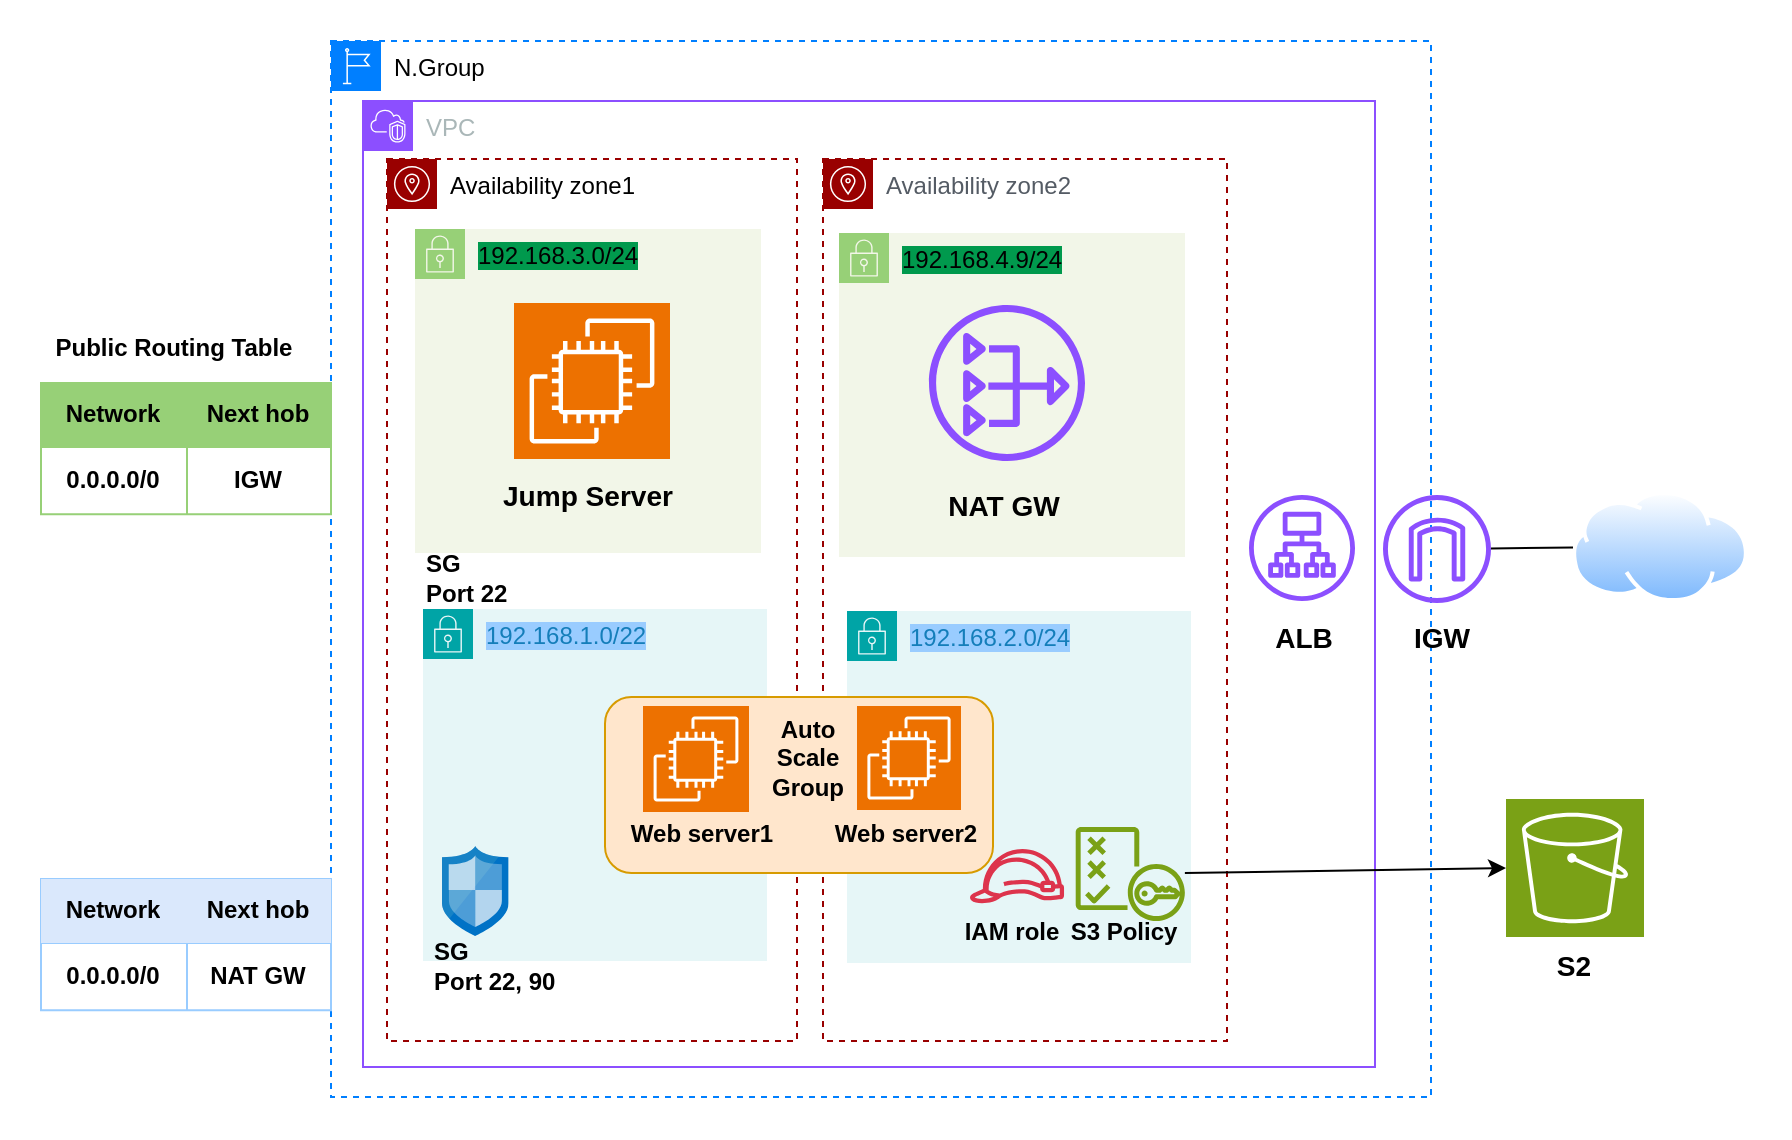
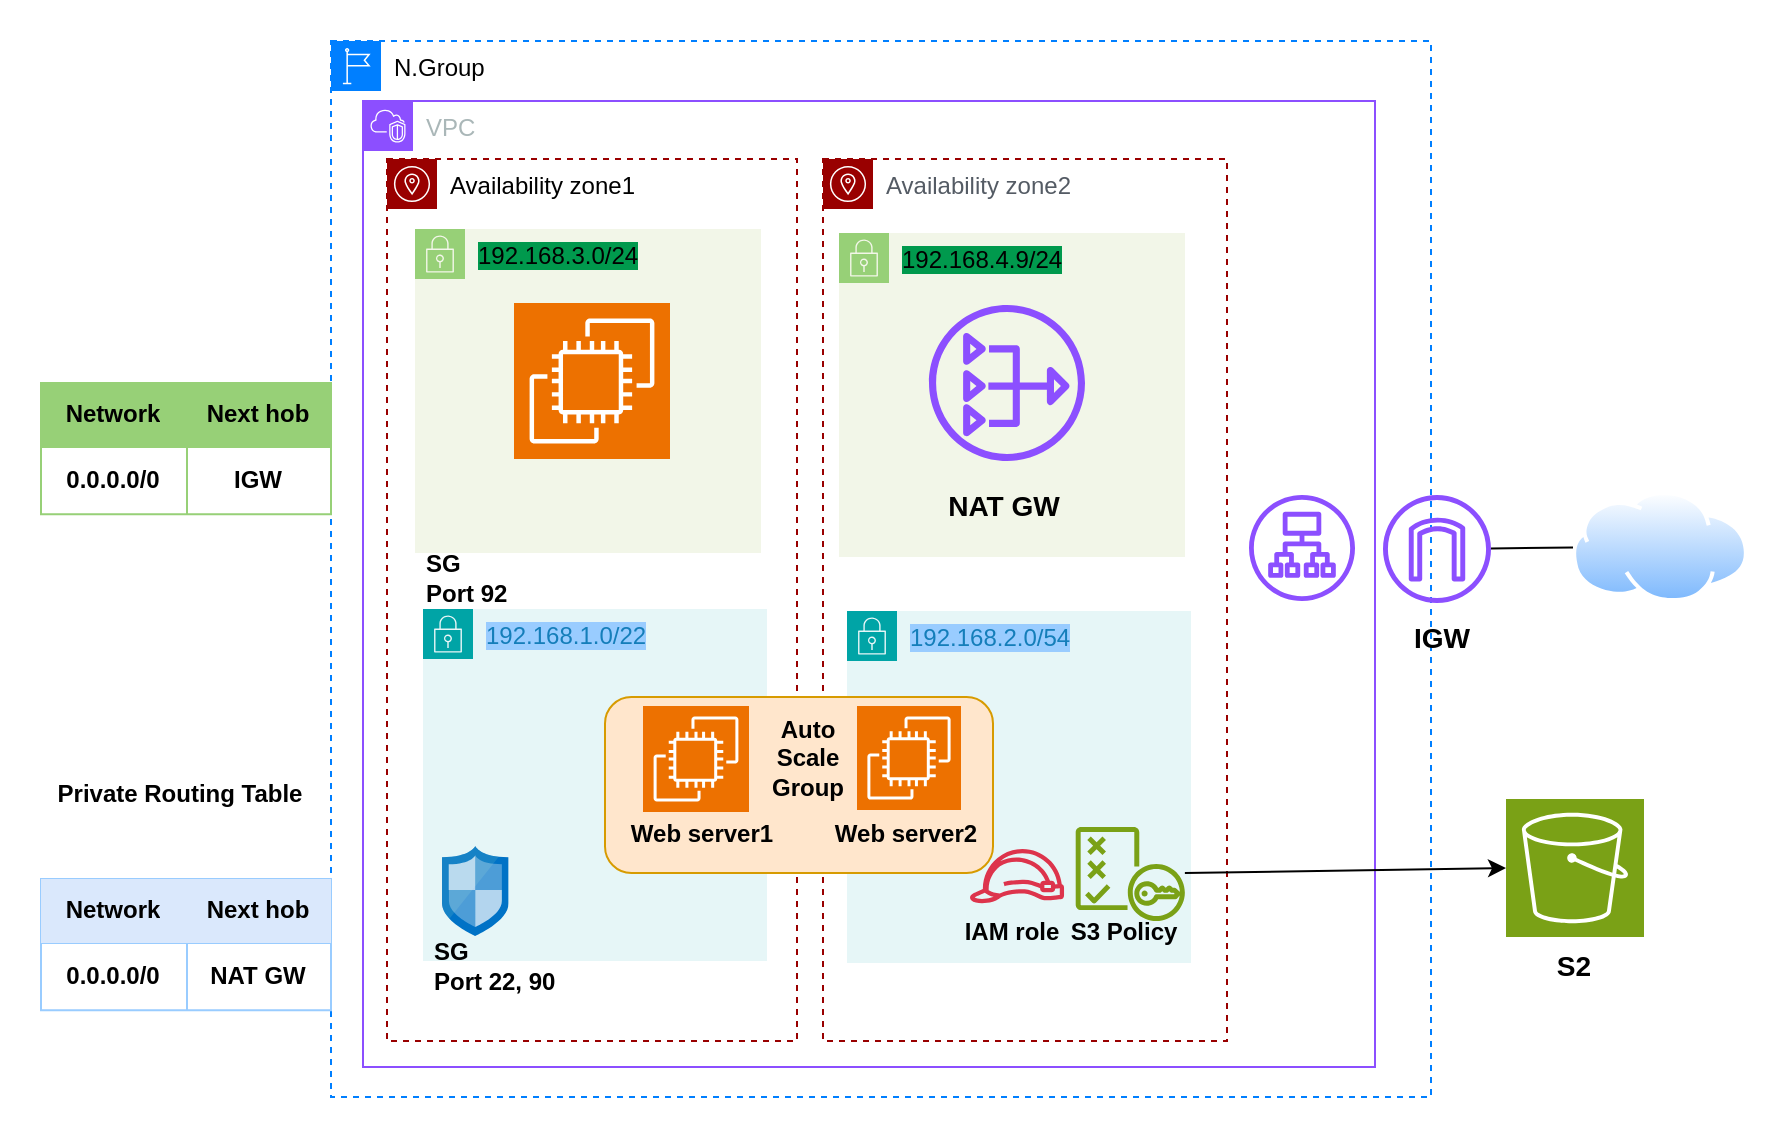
node "Public Routing Table": removed
node "Jump Server": removed
node "SG Port 22": label "SG Port 22" -> "SG Port 92"
node "192.168.2.0/24": label "192.168.2.0/24" -> "192.168.2.0/54"
node "ALB": removed
node "Private Routing Table": added
